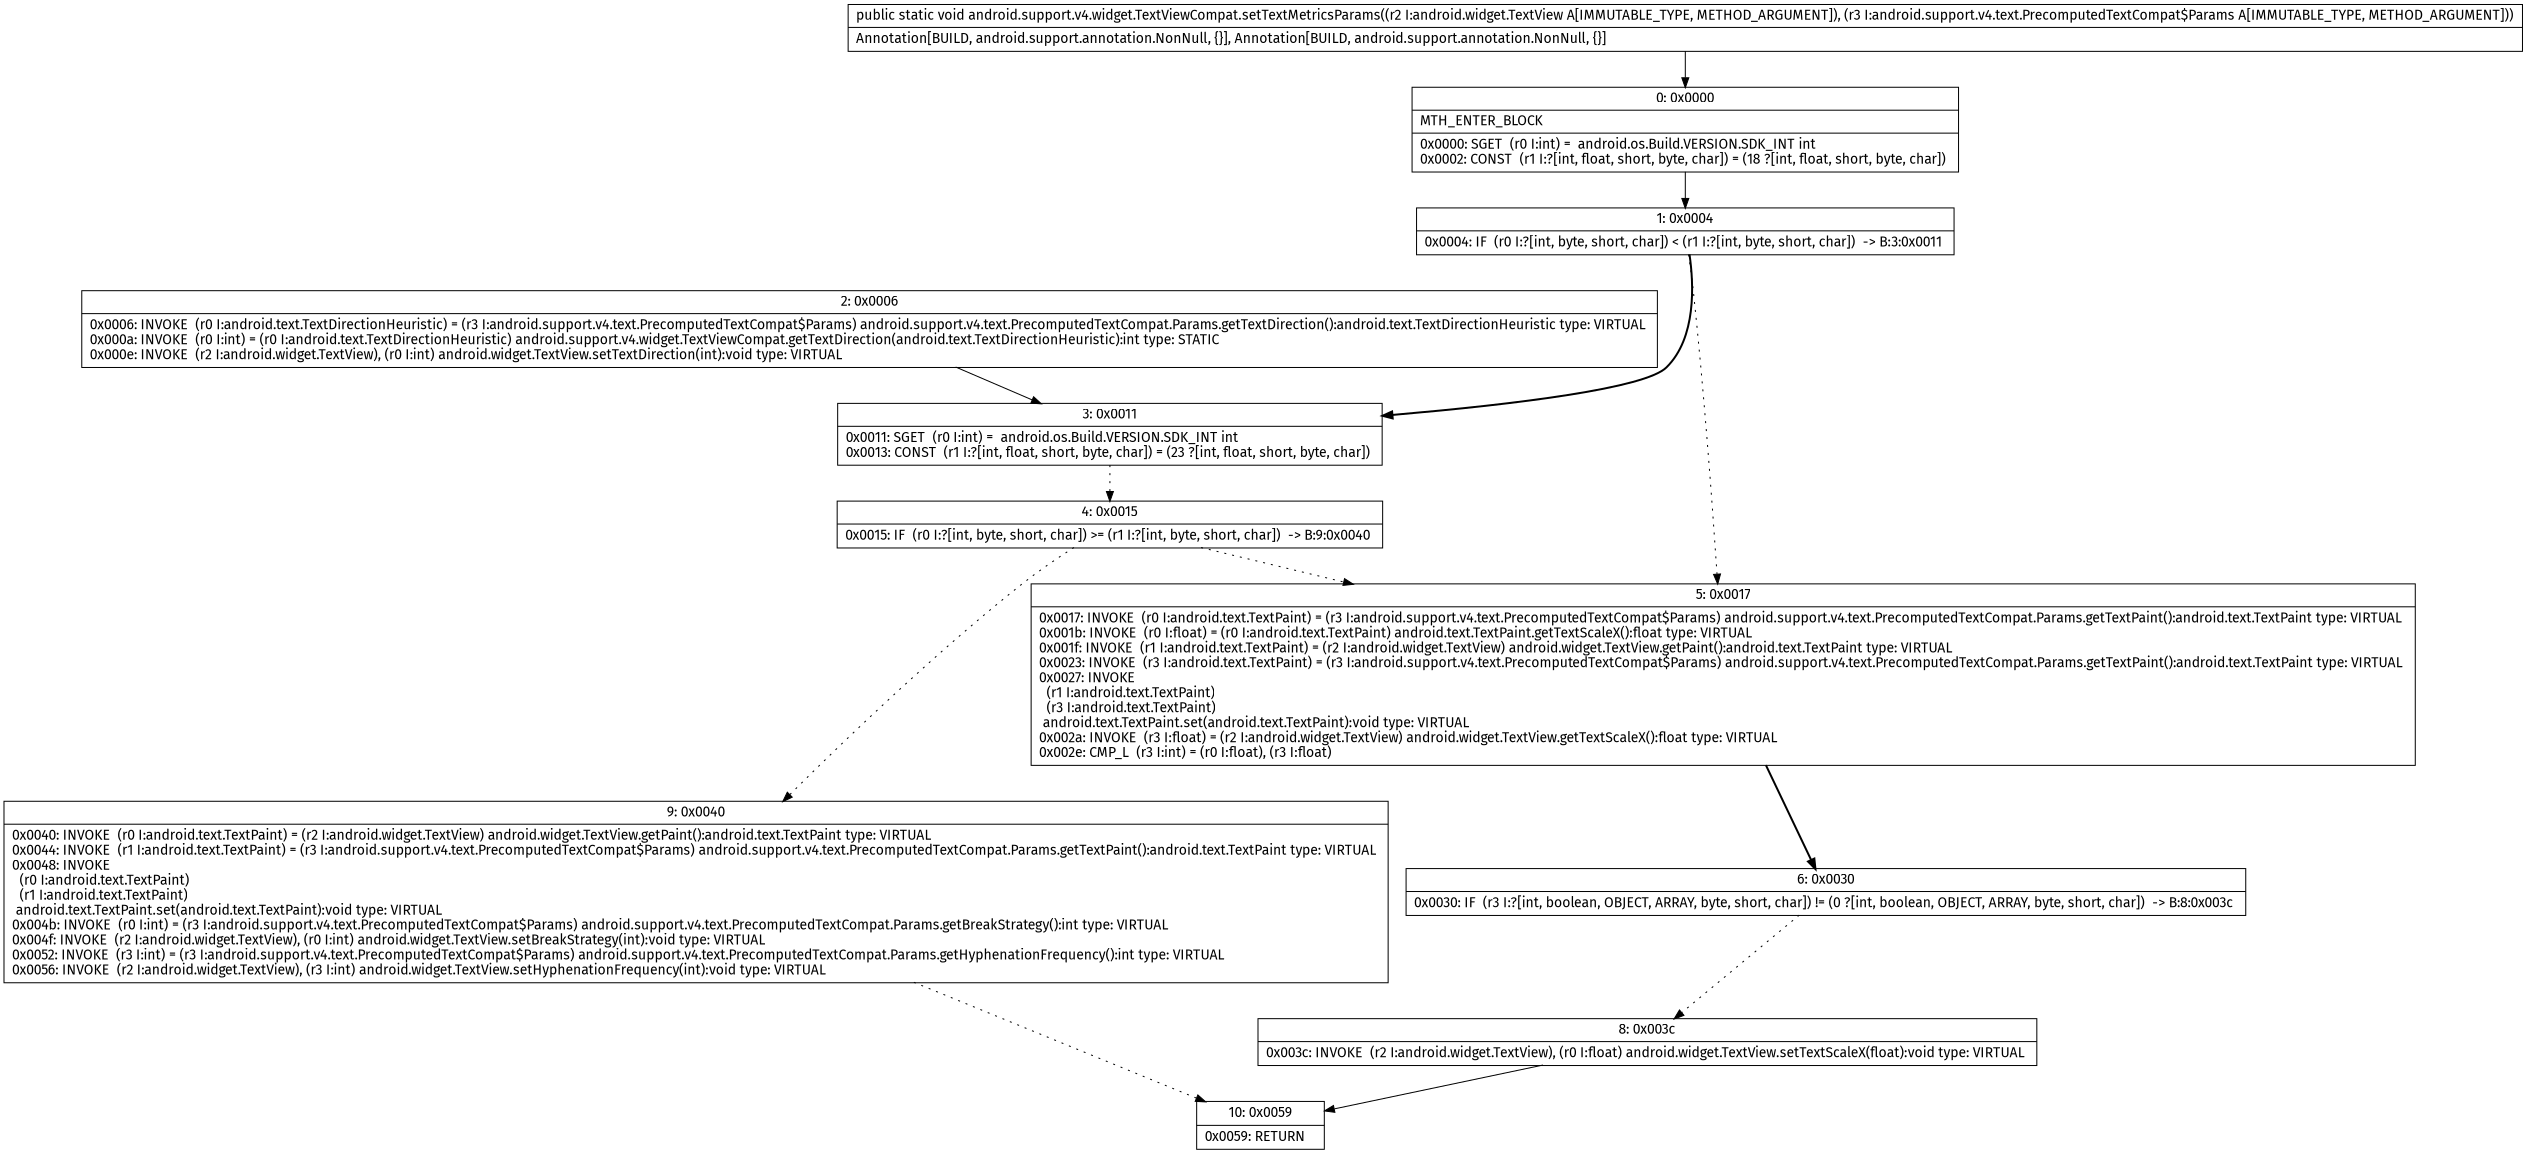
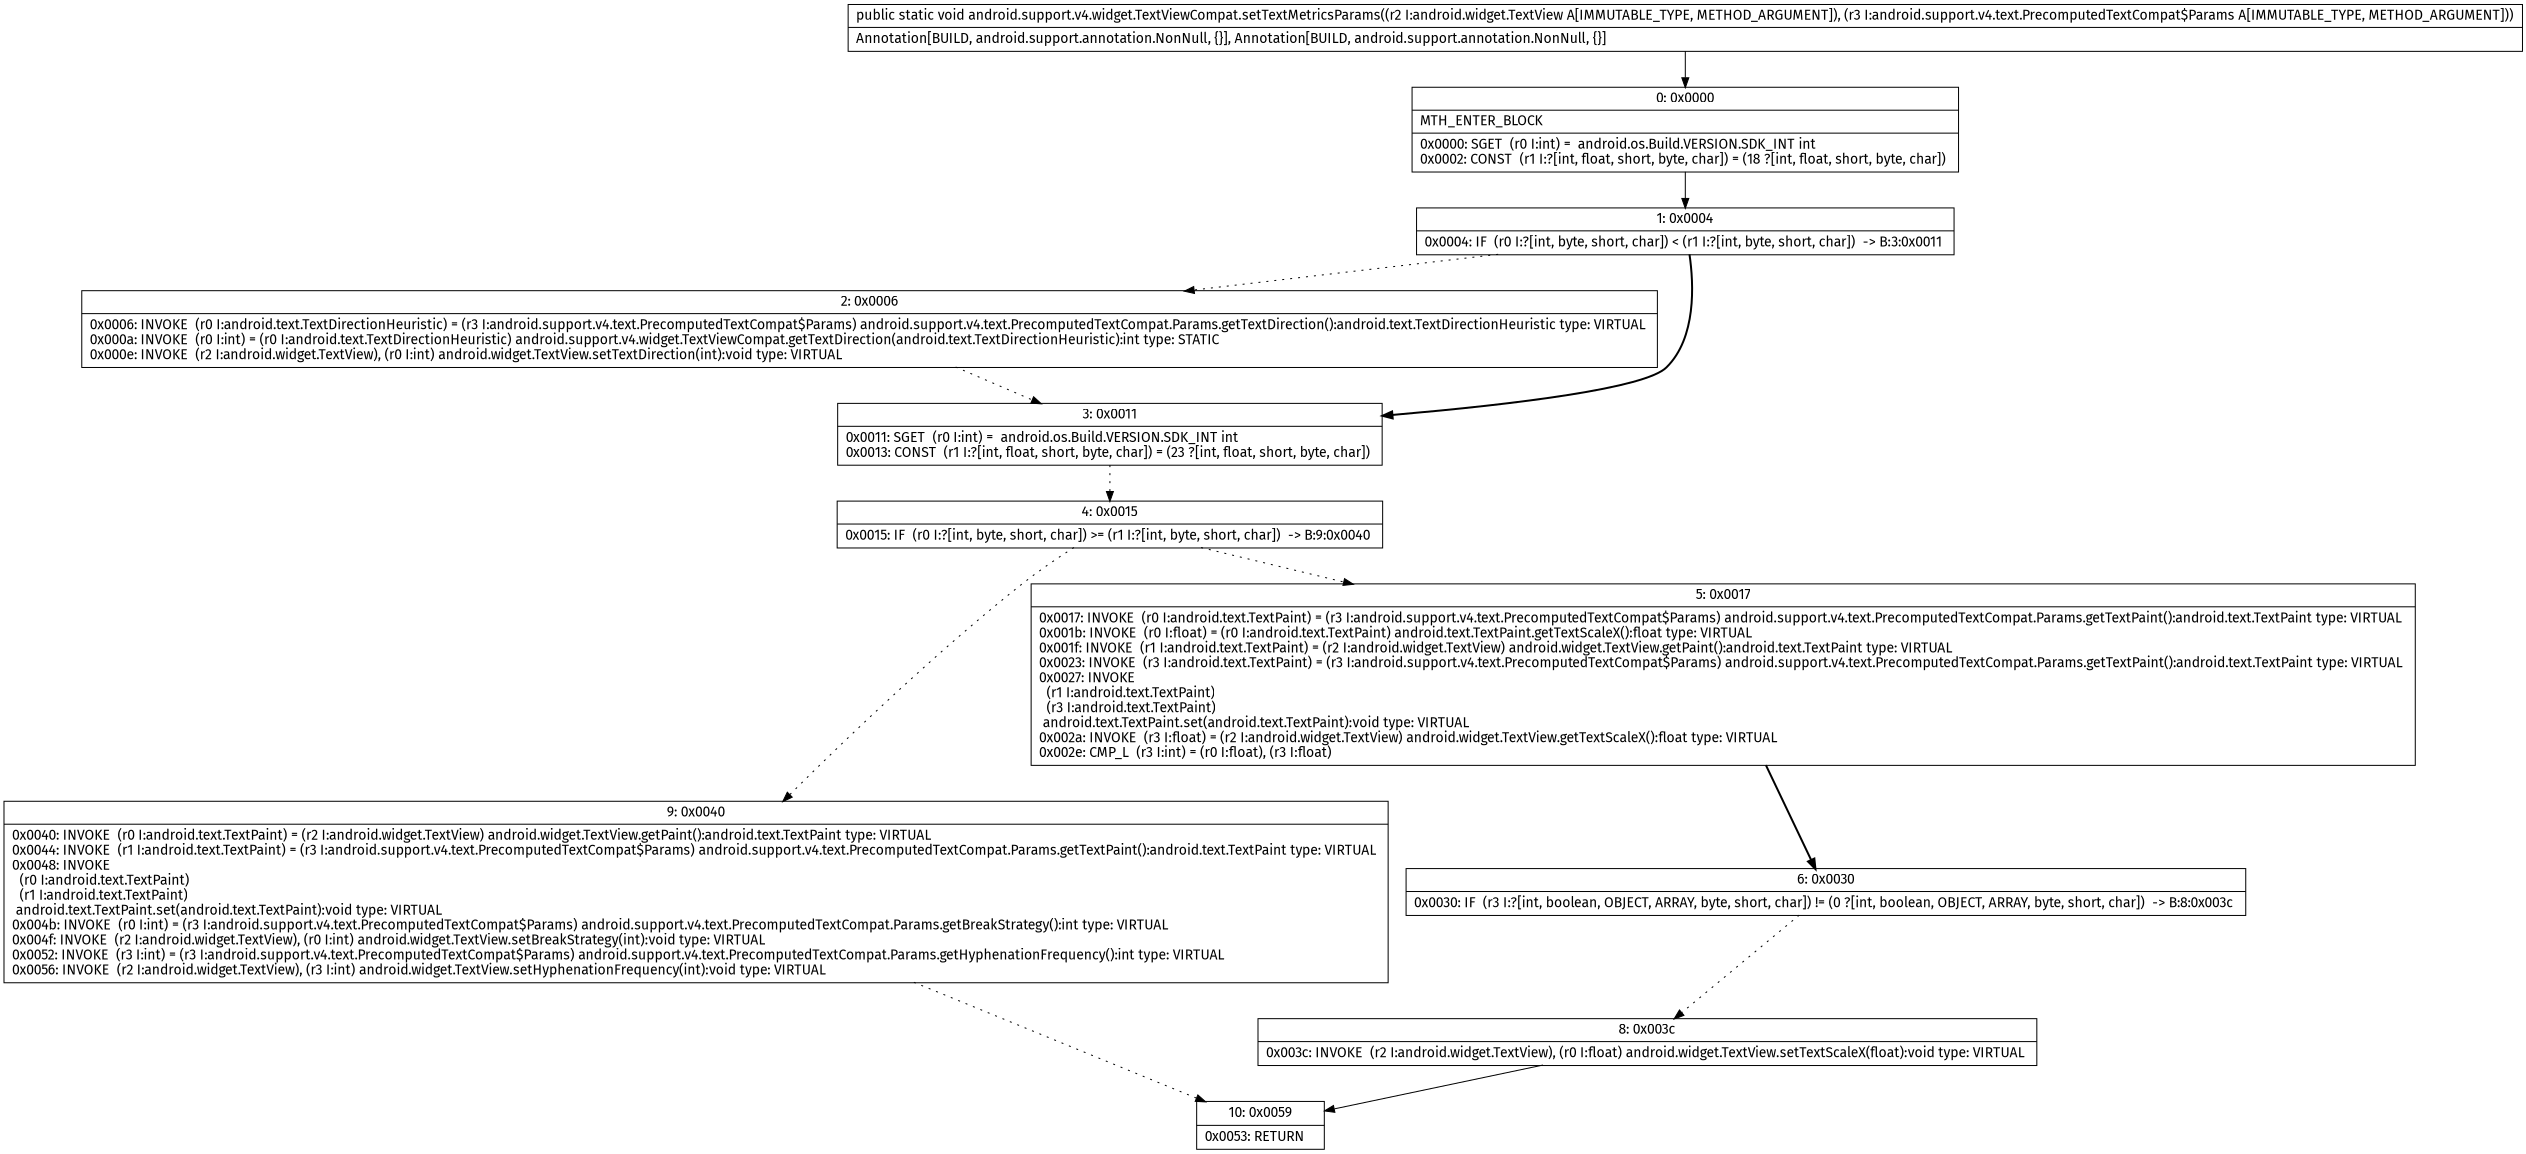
edge "2: 0x0006" -> "3: 0x0011": style solid -> dotted
edge "1: 0x0004" -> "5: 0x0017": now "1: 0x0004" -> "2: 0x0006"
node "10: 0x0059": text "0x0059: RETURN" -> "0x0053: RETURN"
